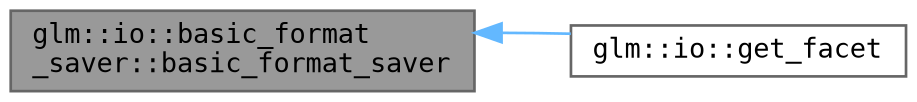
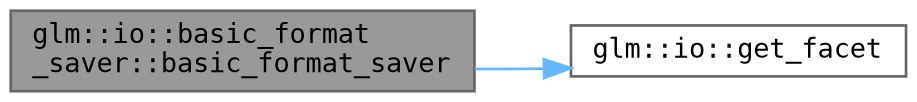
edge "glm::io::get_facet" -> "glm::io::basic_format _saver::basic_format_saver": reversed
